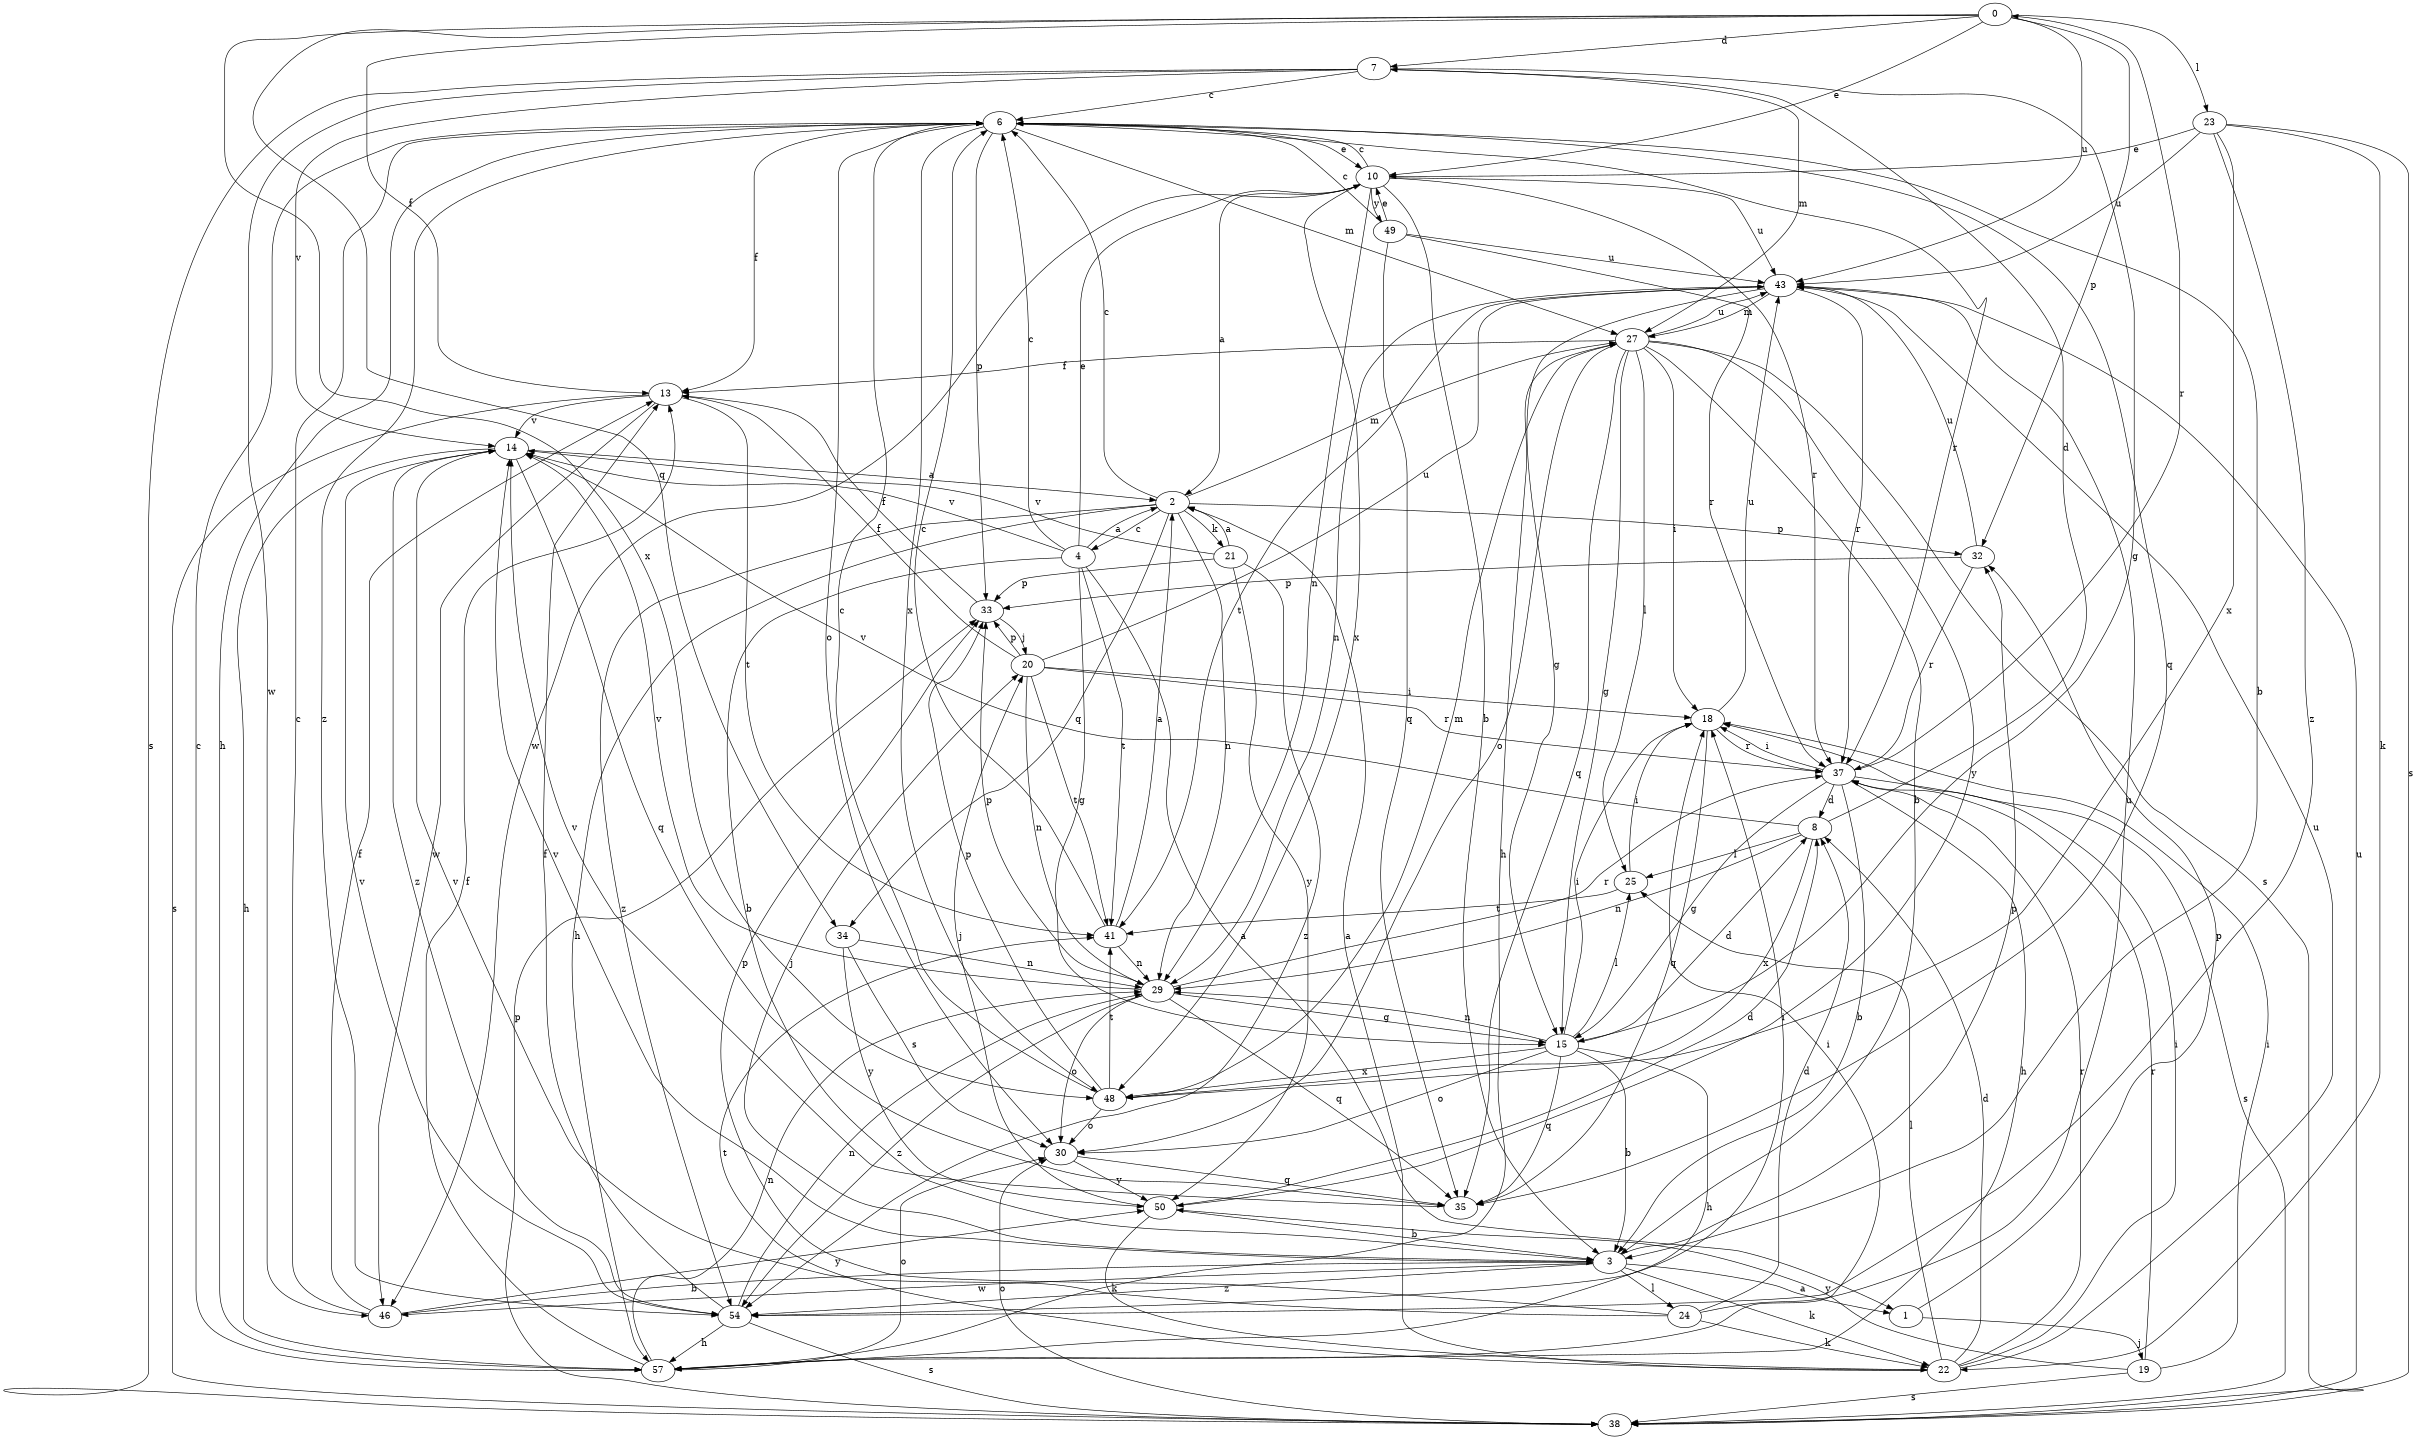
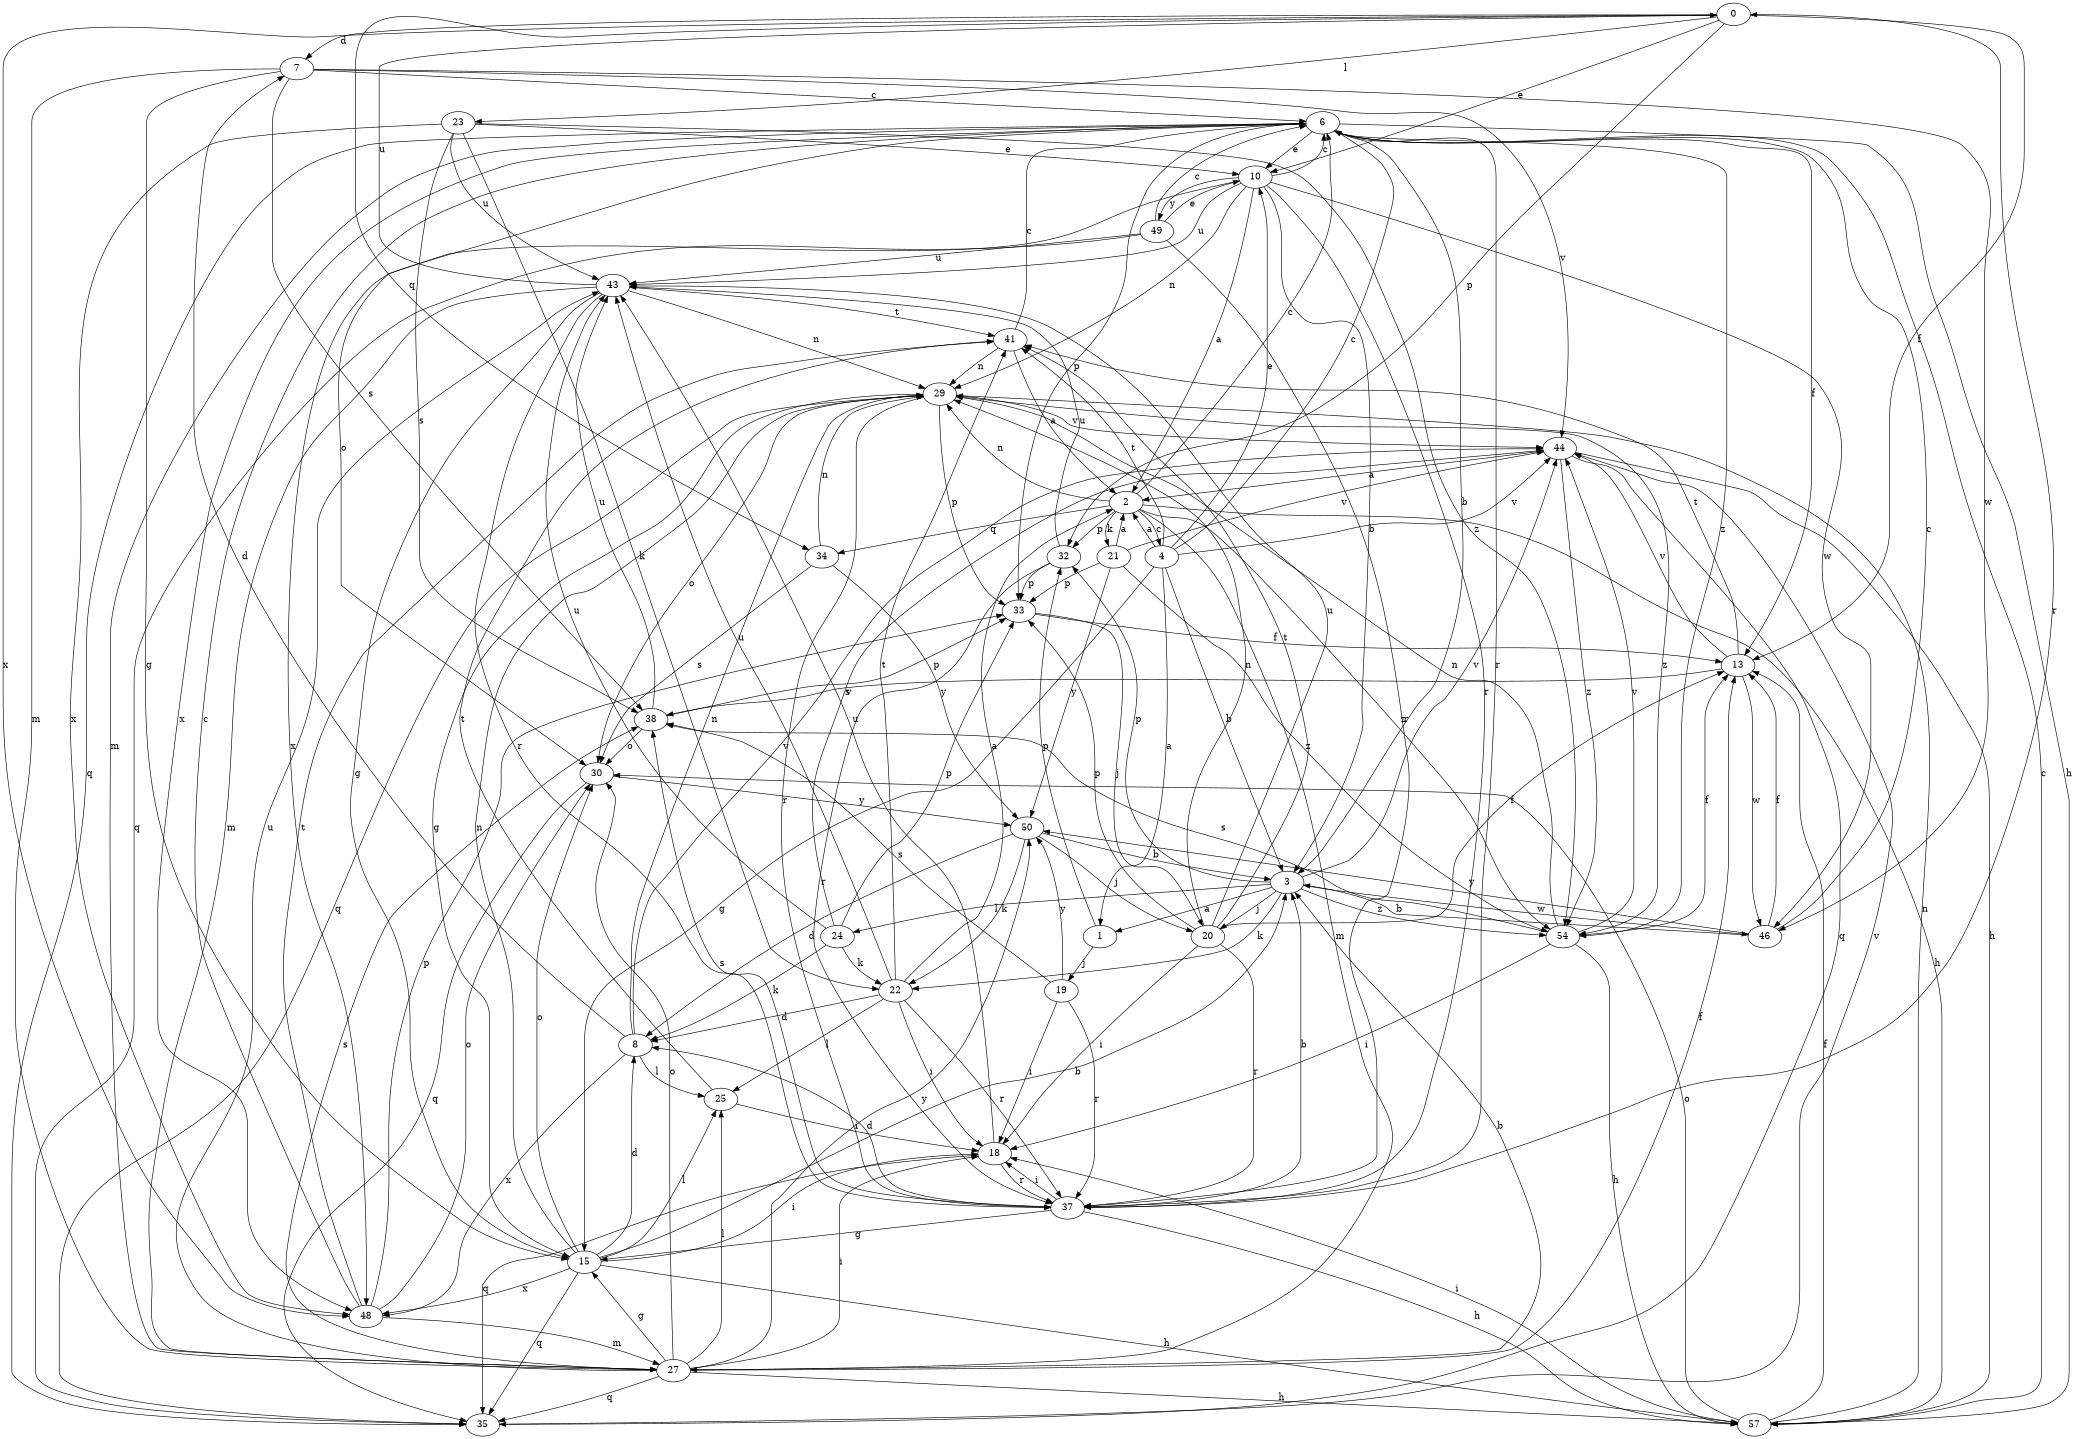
edge "0" -> "43": reversed
node "14": label "14" -> "44"
edge "24" -> "8": label "d" -> "k"
